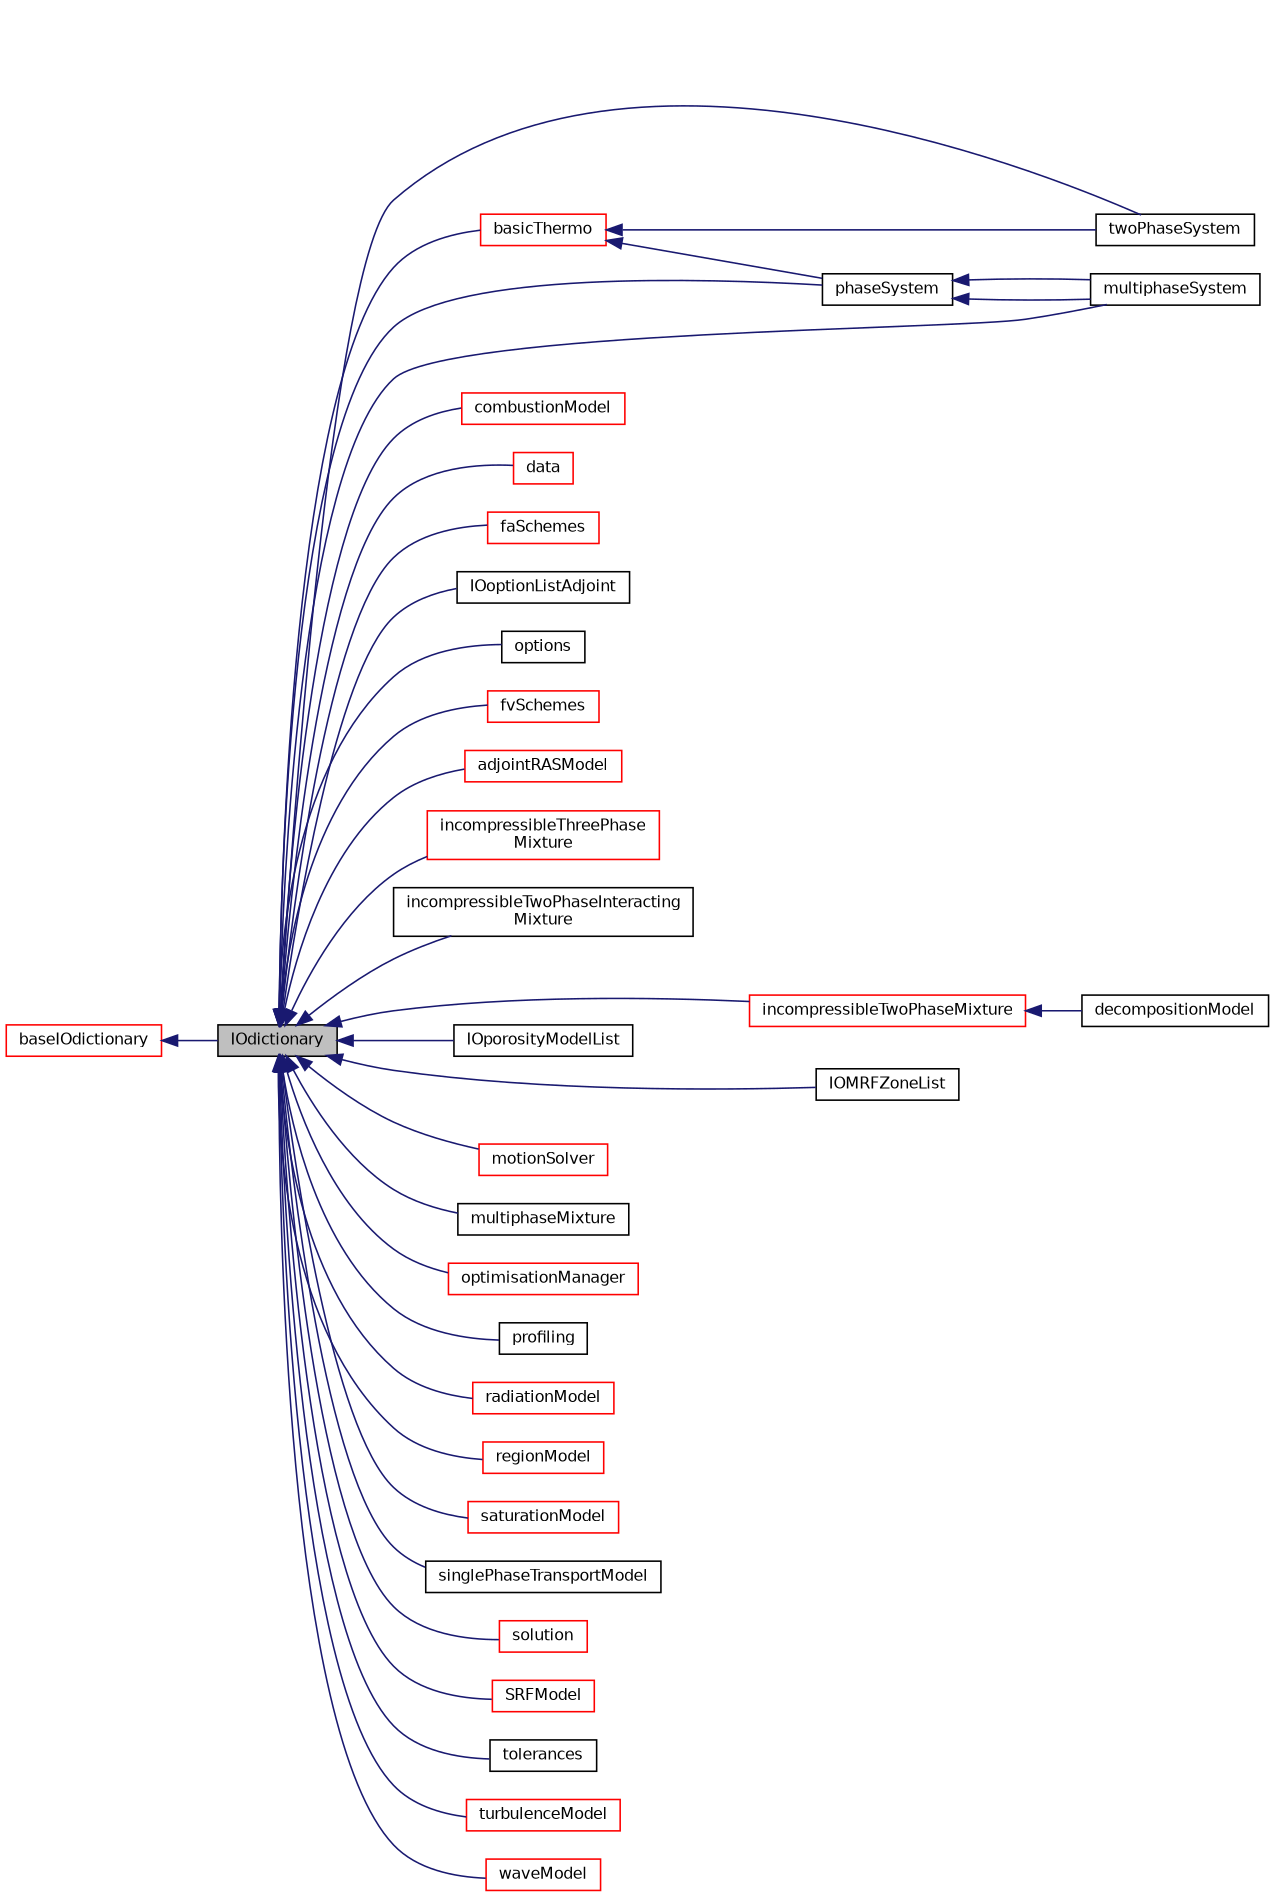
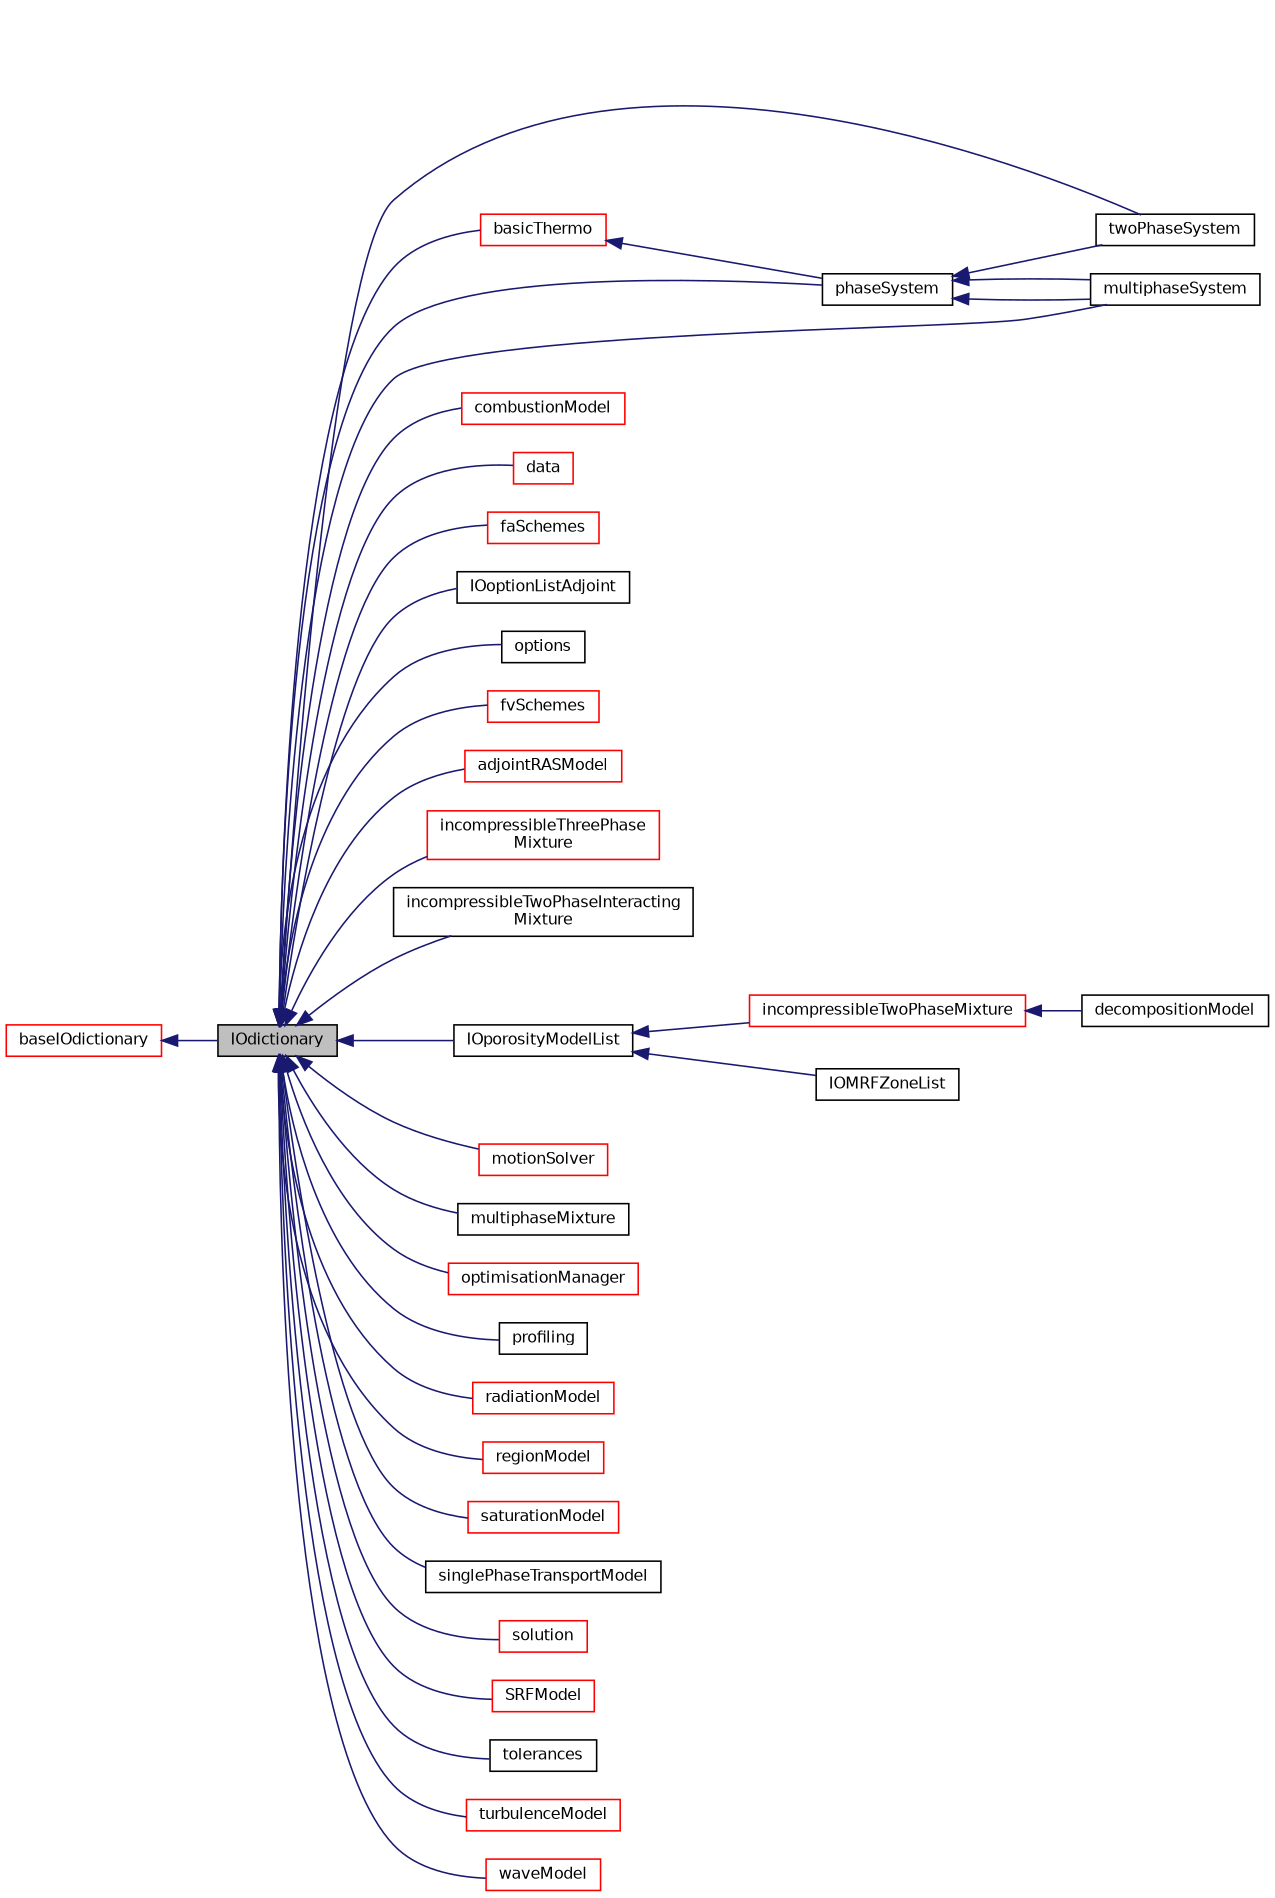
edge "twoPhaseSystem" -> "basicThermo": now "twoPhaseSystem" -> "phaseSystem"
edge "incompressibleTwoPhaseMixture" -> "IOdictionary": now "incompressibleTwoPhaseMixture" -> "IOporosityModelList"
edge "IOMRFZoneList" -> "IOdictionary": now "IOMRFZoneList" -> "IOporosityModelList"
